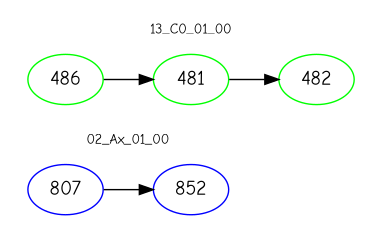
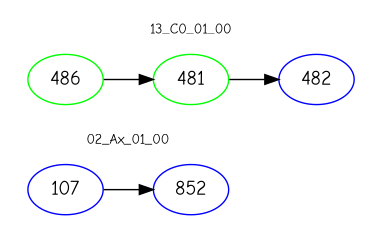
node "482": color green -> blue
node "807": label "807" -> "107"
